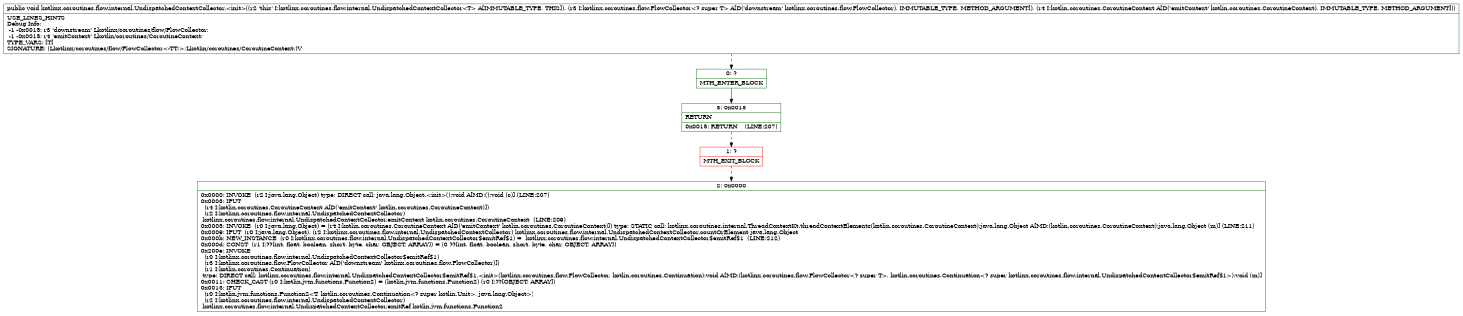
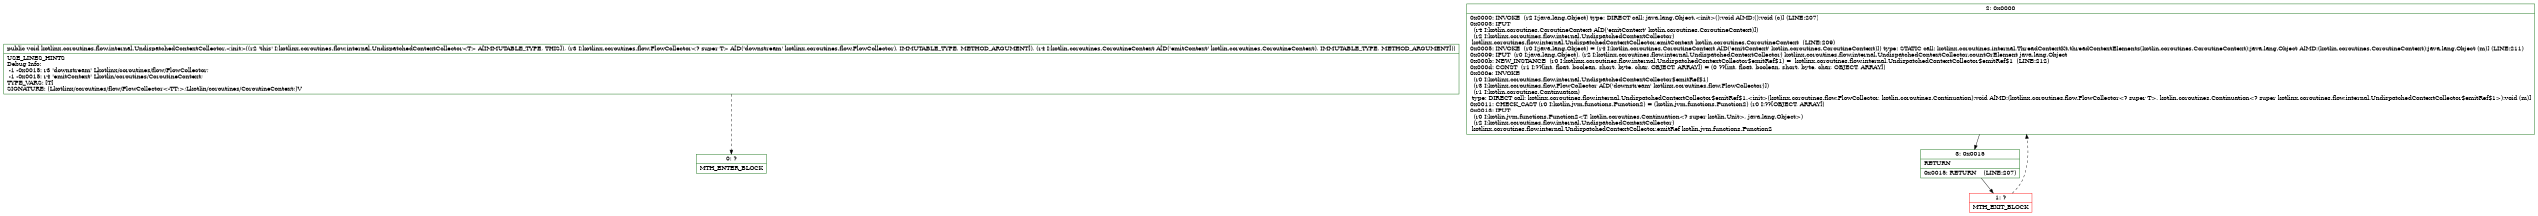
edge "0: ?" -> "3: 0x0015": now "2: 0x0000" -> "3: 0x0015"
edge "3: 0x0015" -> "1: ?": style dashed -> solid
node "2: 0x0000": text "0x200e: INVOKE" -> "0x000e: INVOKE"
